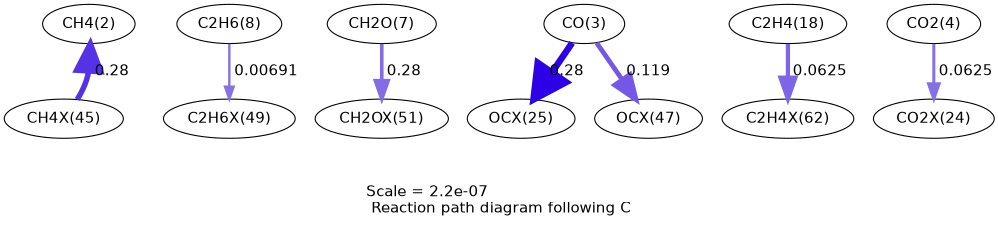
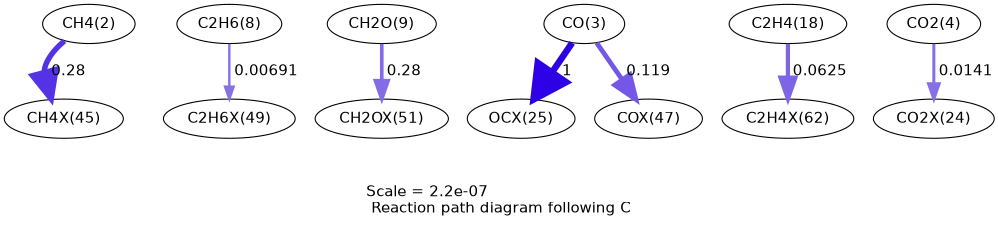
node "CH2O(7)": label "CH2O(7)" -> "CH2O(9)"
edge "CO(3)" -> "OCX(25)": label " 0.28" -> " 1"
edge "CO2(4)" -> "CO2X(24)": label " 0.0625" -> " 0.0141"
edge "CH4X(45)" -> "CH4(2)": reversed
node "OCX(47)": label "OCX(47)" -> "COX(47)"
